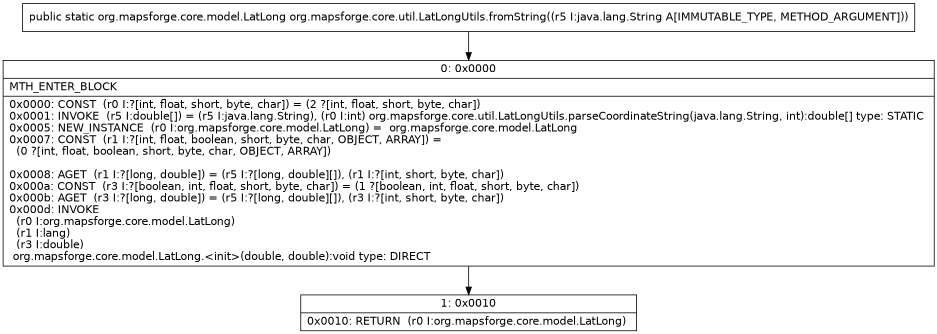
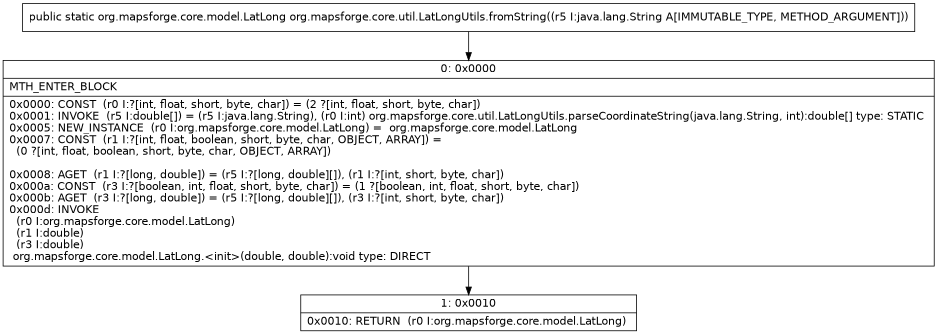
node "0: 0x0000": text "(r1 I:lang)" -> "(r1 I:double)"
